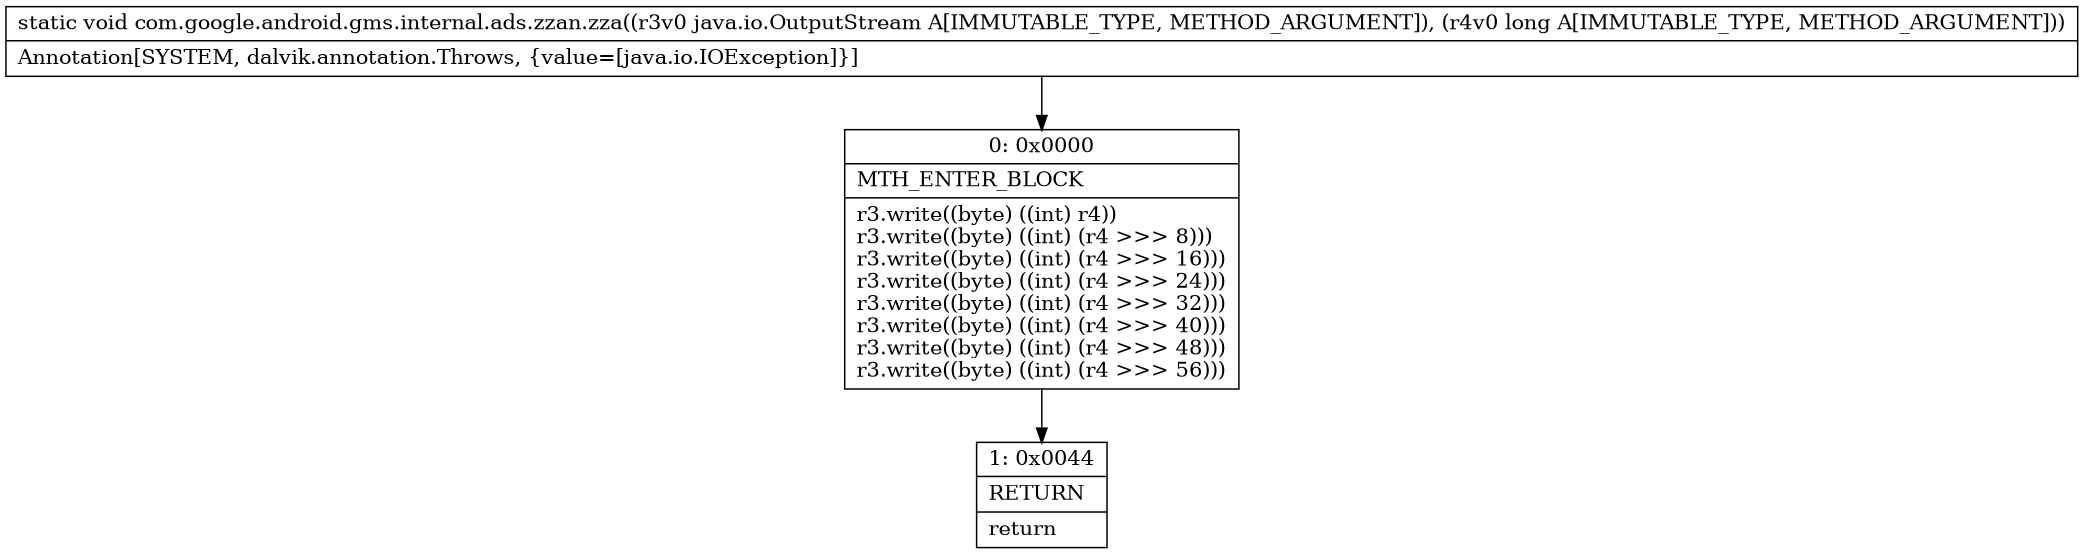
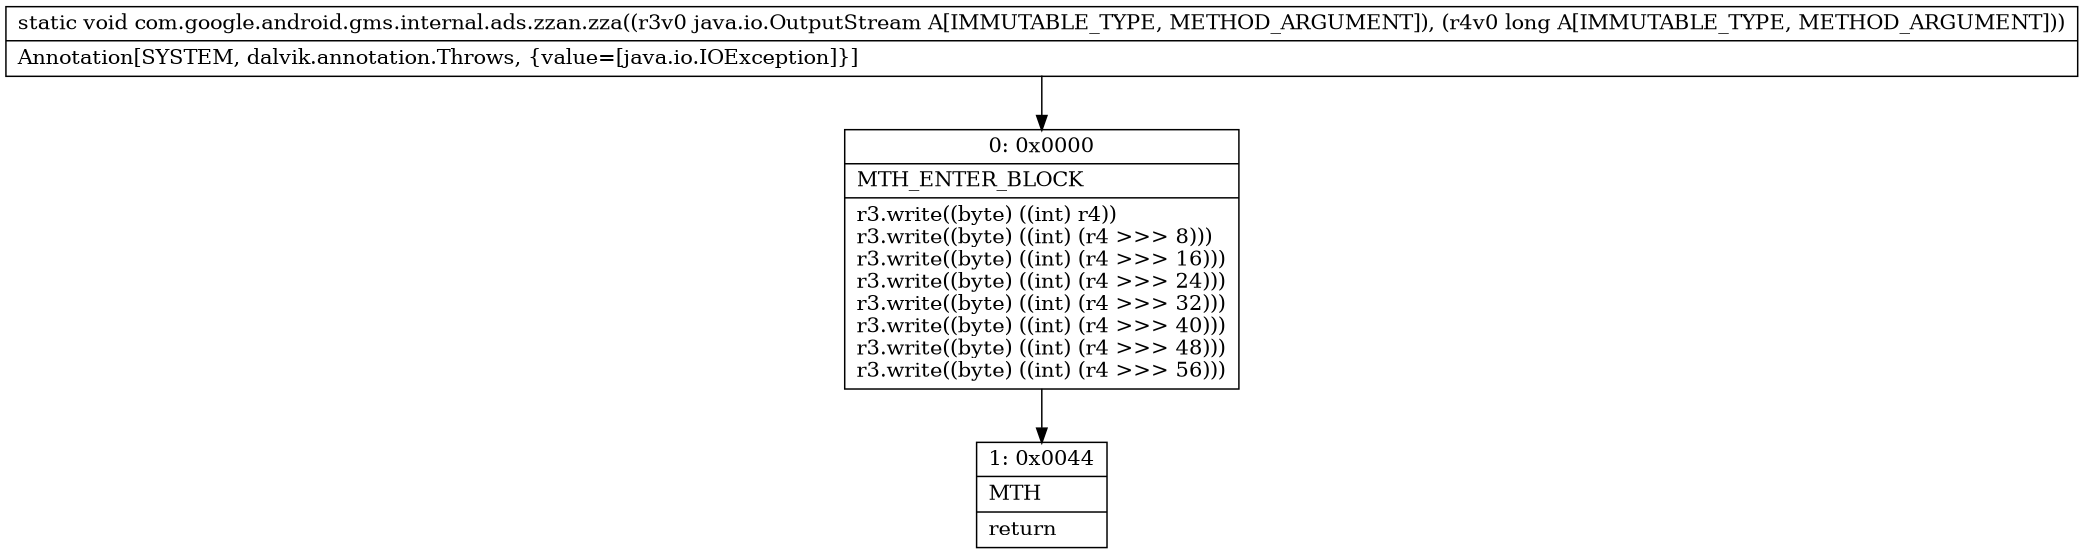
node "1: 0x0044": text "RETURN" -> "MTH"
